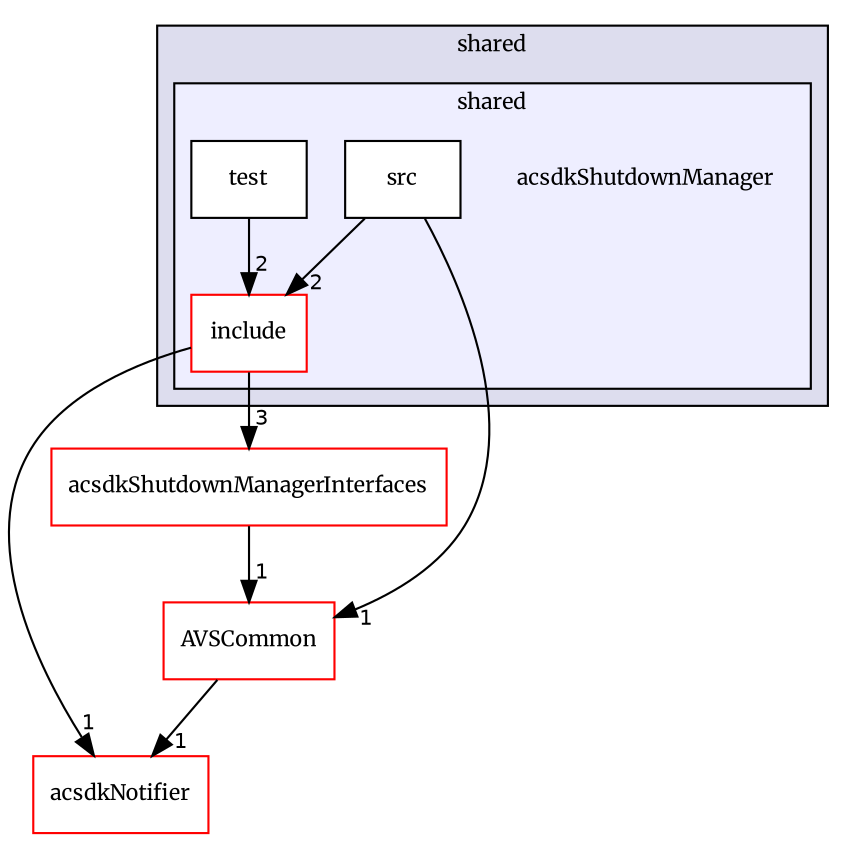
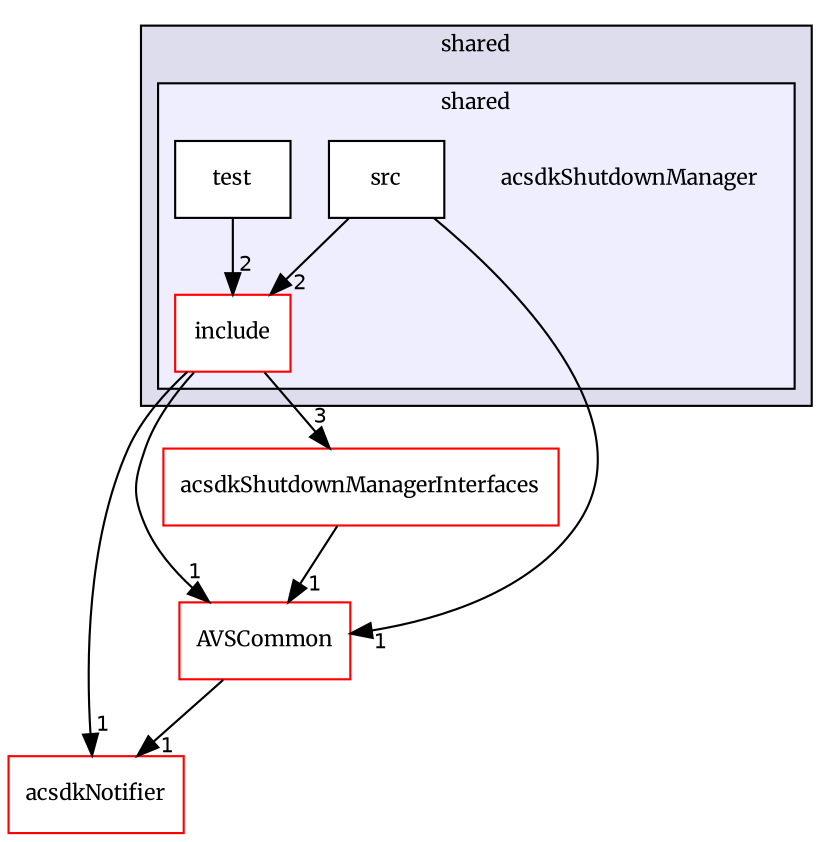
edge "include" -> "AVSCommon": added
